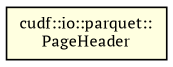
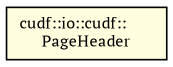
node "cudf::io::parquet:: PageHeader": label "cudf::io::parquet:: PageHeader" -> "cudf::io::cudf:: PageHeader"
